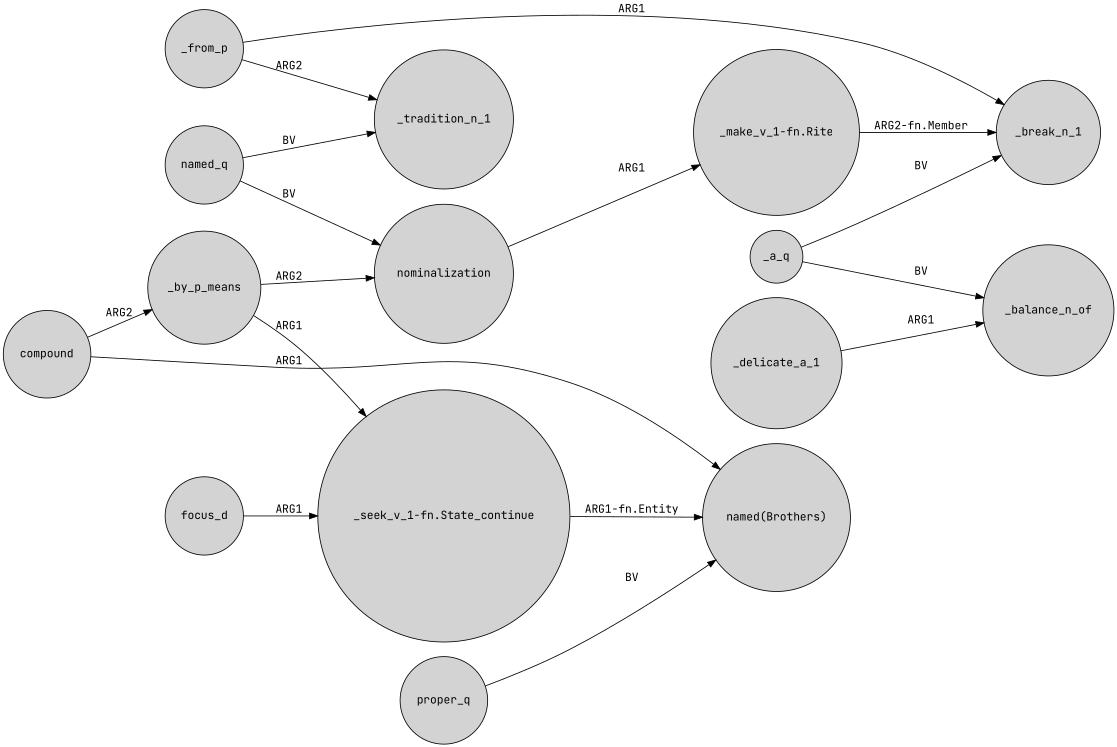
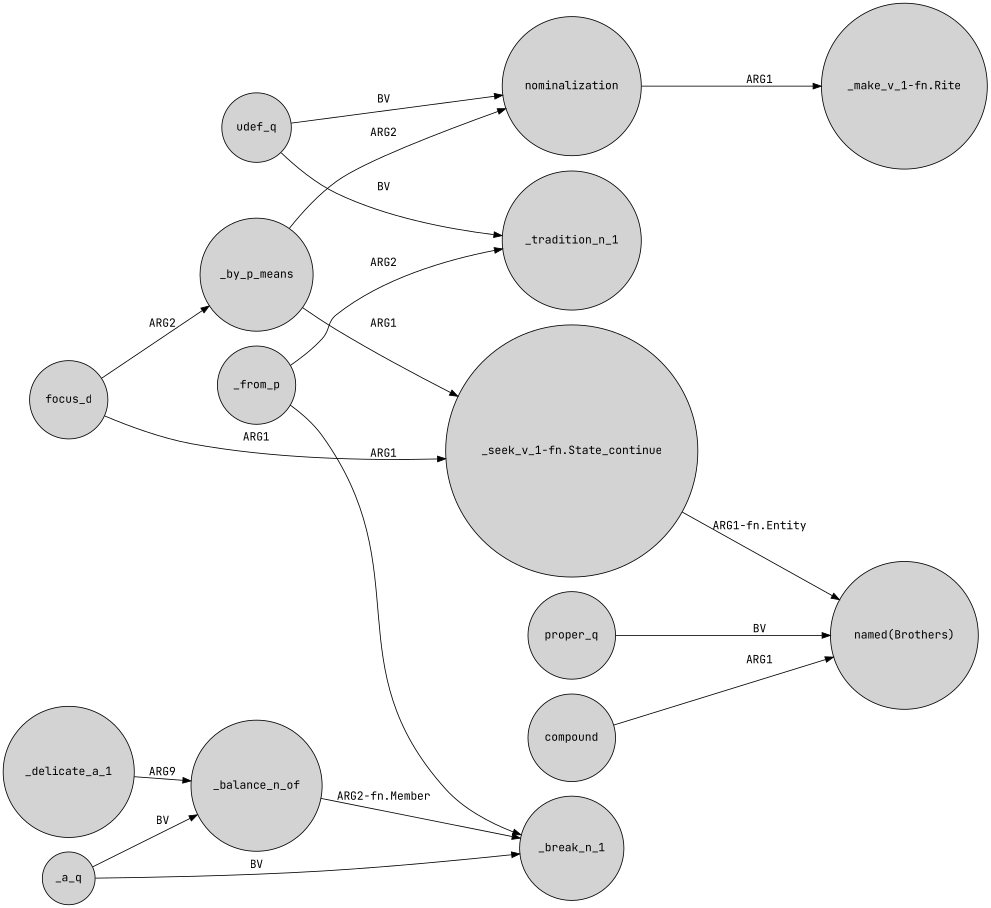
edge "_make_v_1-fn.Rite" -> "_break_n_1": now "_balance_n_of" -> "_break_n_1"
node "named_q": label "named_q" -> "udef_q"
edge "_delicate_a_1" -> "_balance_n_of": label "ARG1" -> "ARG9"
edge "compound" -> "_by_p_means": now "focus_d" -> "_by_p_means"
